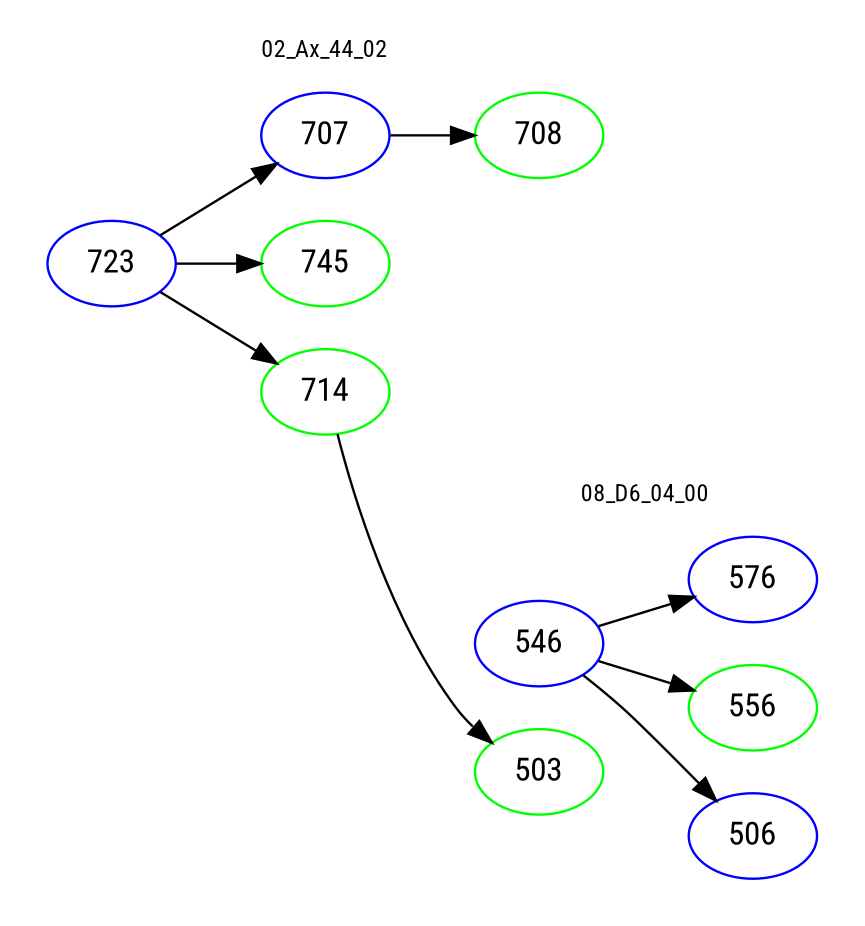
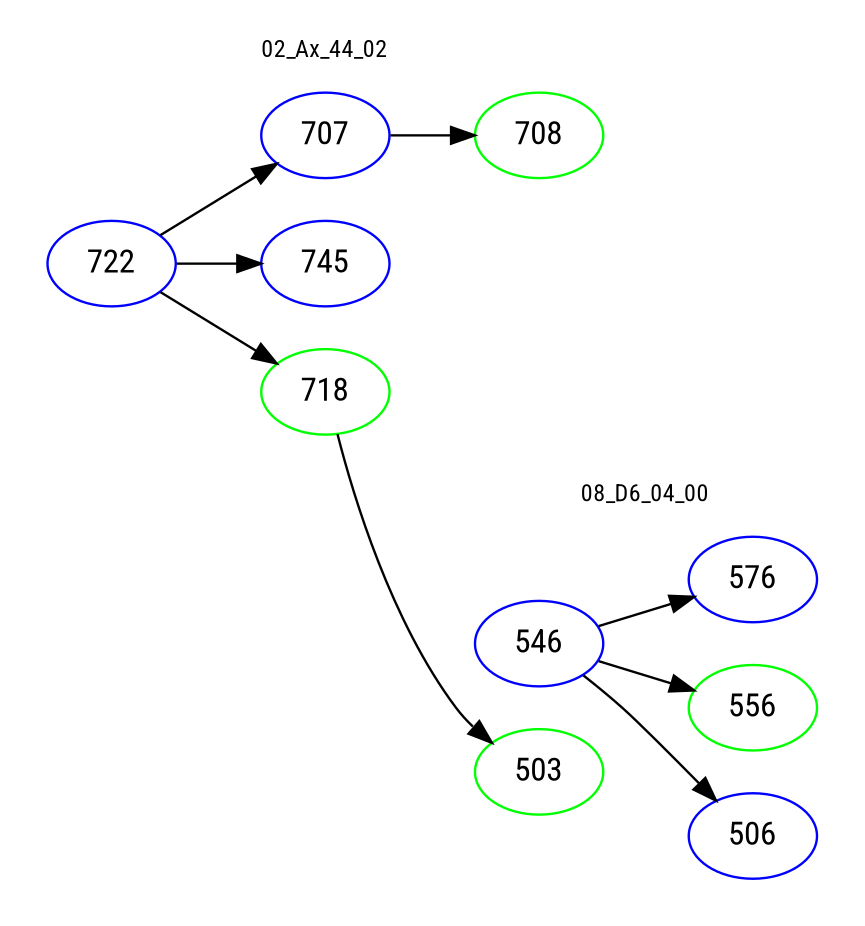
node "723": label "723" -> "722"
node "745": color green -> blue
node "714": label "714" -> "718"
